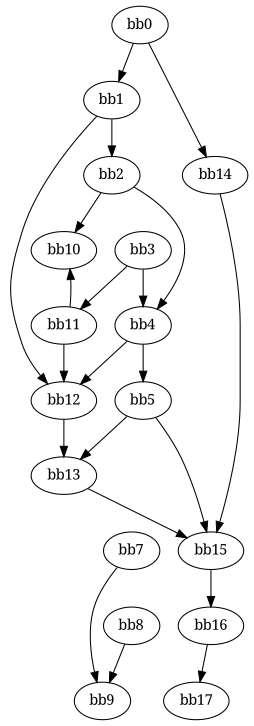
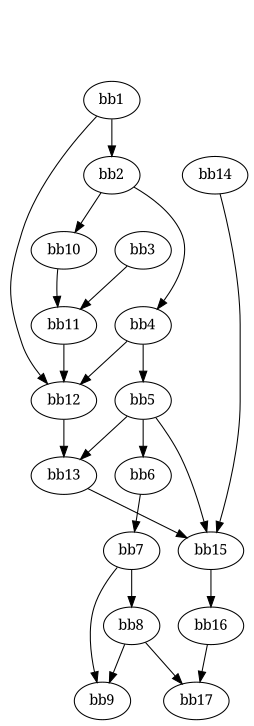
node "bb0": removed
edge "bb3" -> "bb4": removed
edge "bb11" -> "bb10": reversed
node "bb6": added
edge "bb7" -> "bb8": added
edge "bb8" -> "bb17": added
